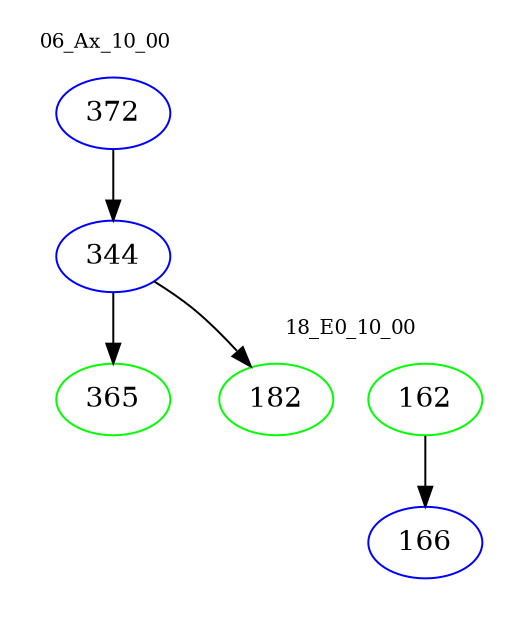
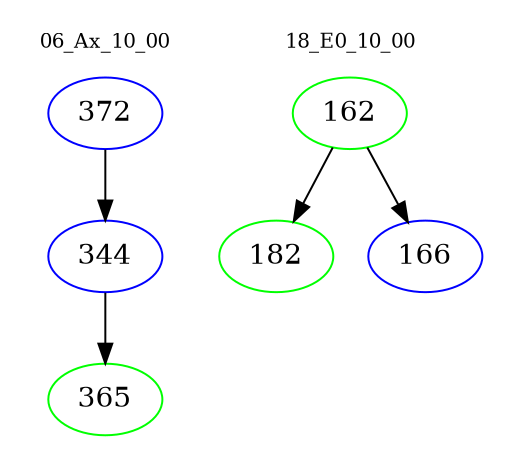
edge "344" -> "182": now "162" -> "182"
